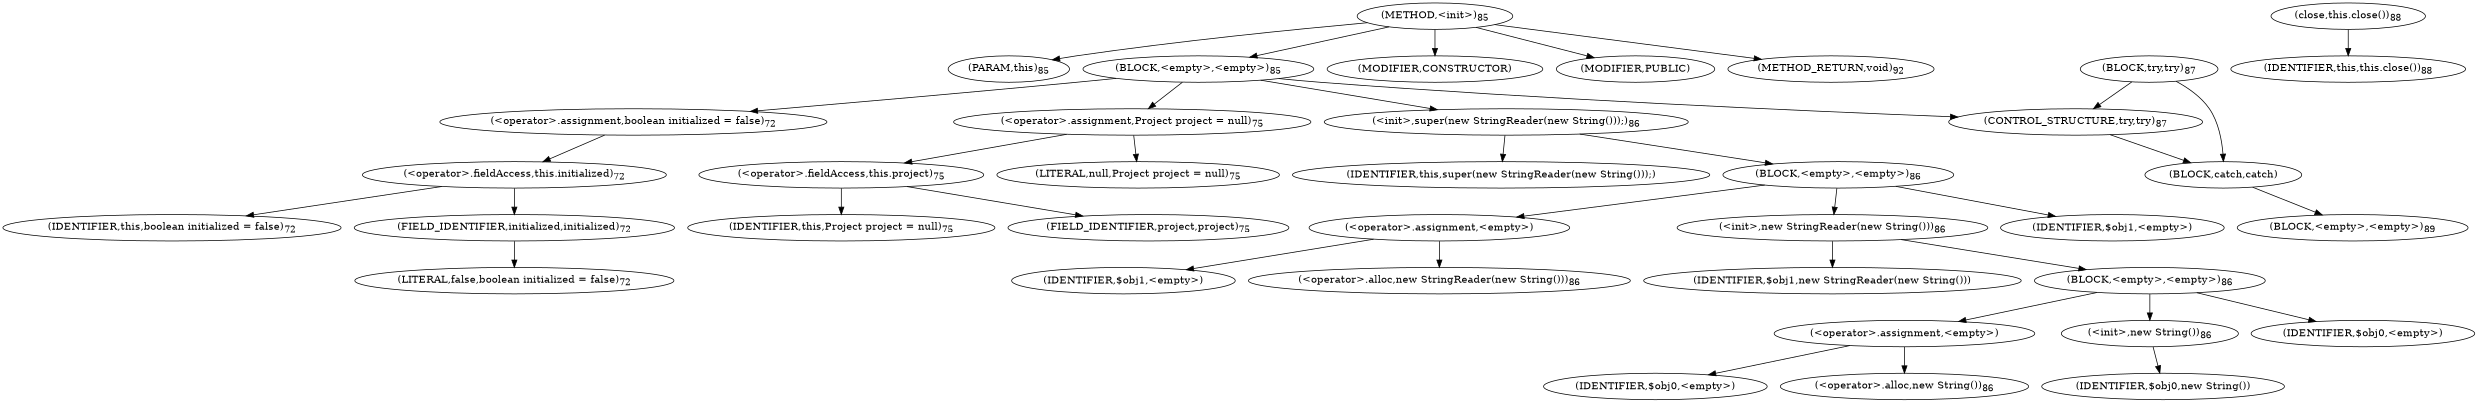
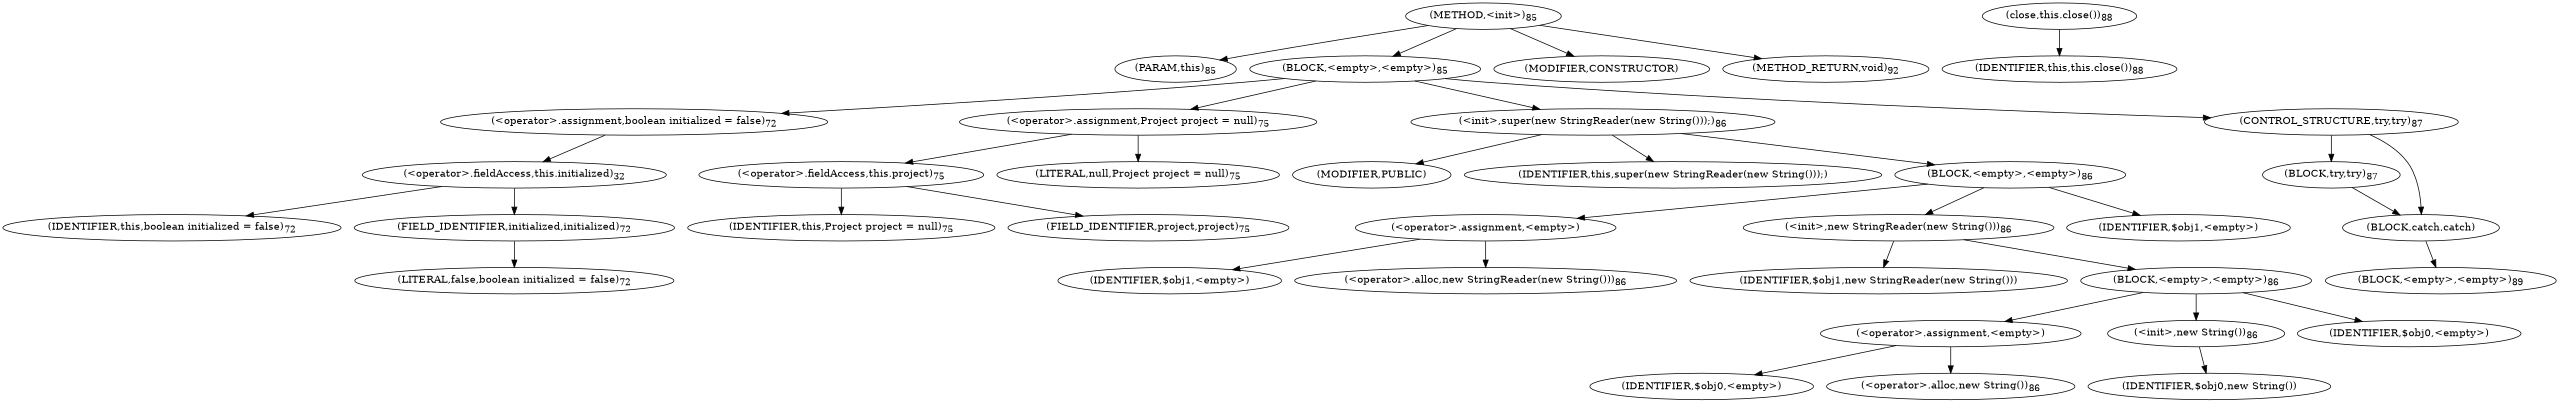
edge "(METHOD,<init>)" -> "(MODIFIER,PUBLIC)": now "(<init>,super(new StringReader(new String()));)" -> "(MODIFIER,PUBLIC)"
edge "(BLOCK,try,try)" -> "(CONTROL_STRUCTURE,try,try)": reversed
node "(<operator>.fieldAccess,this.initialized)": text "72" -> "32"
